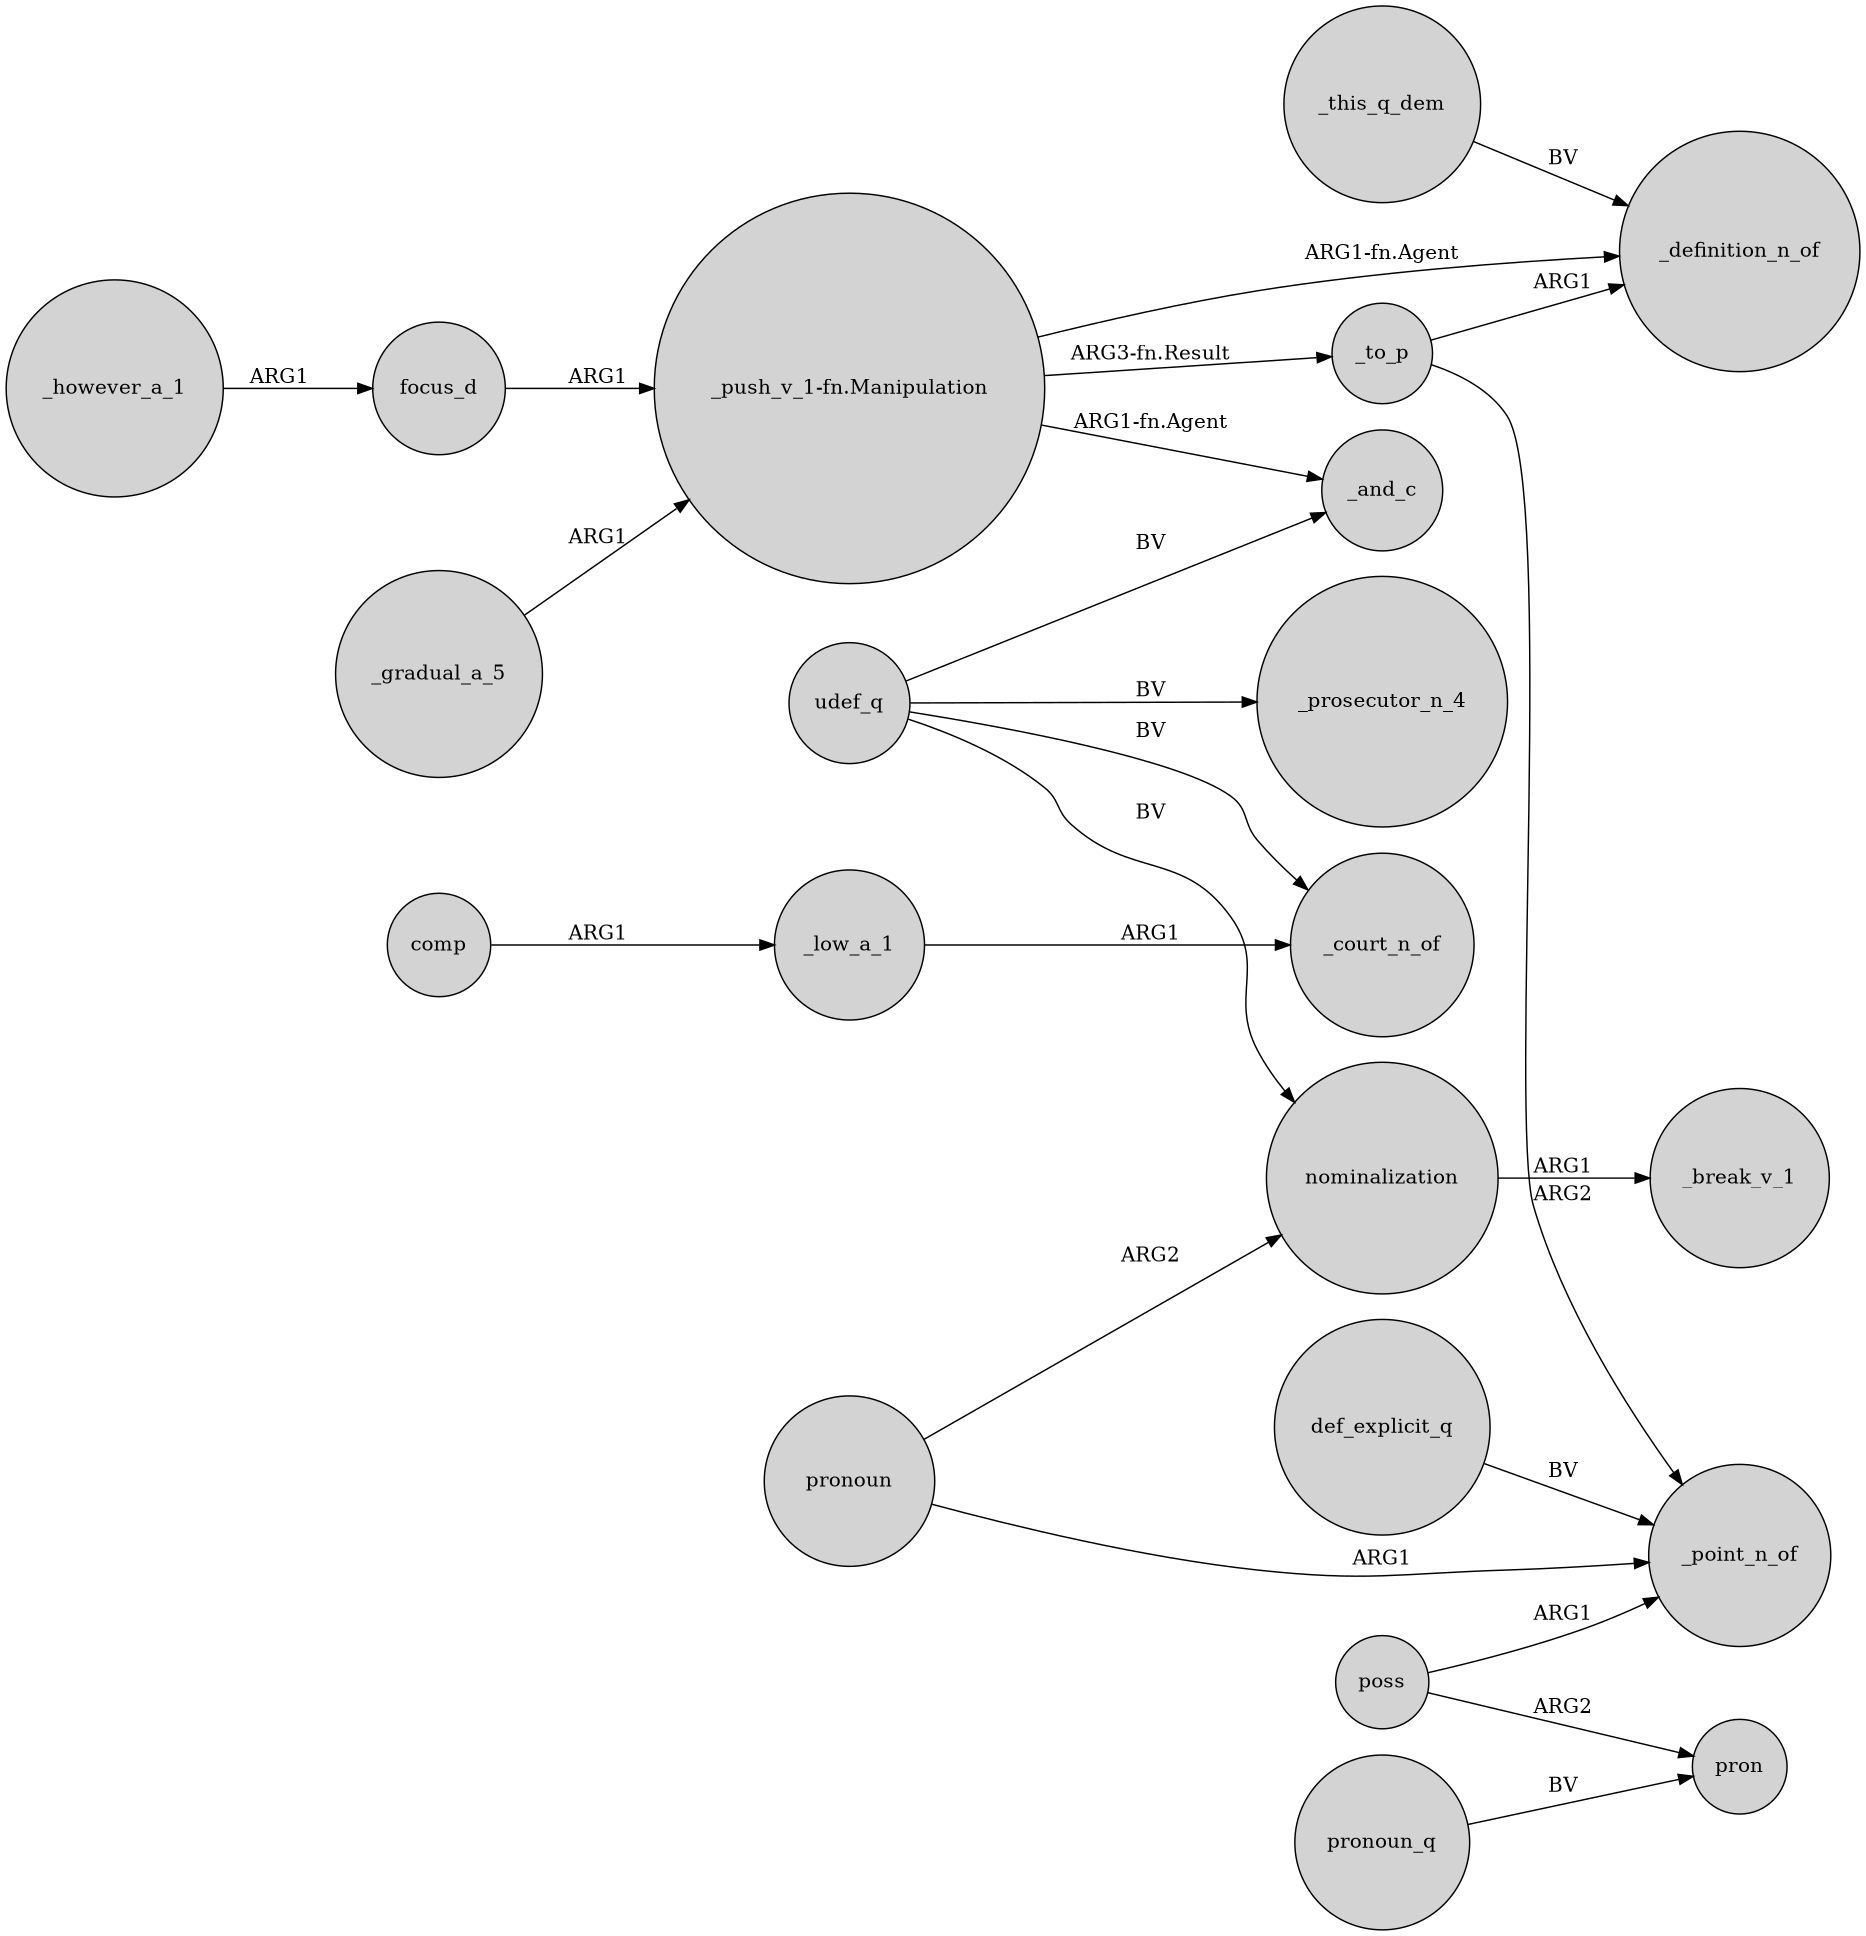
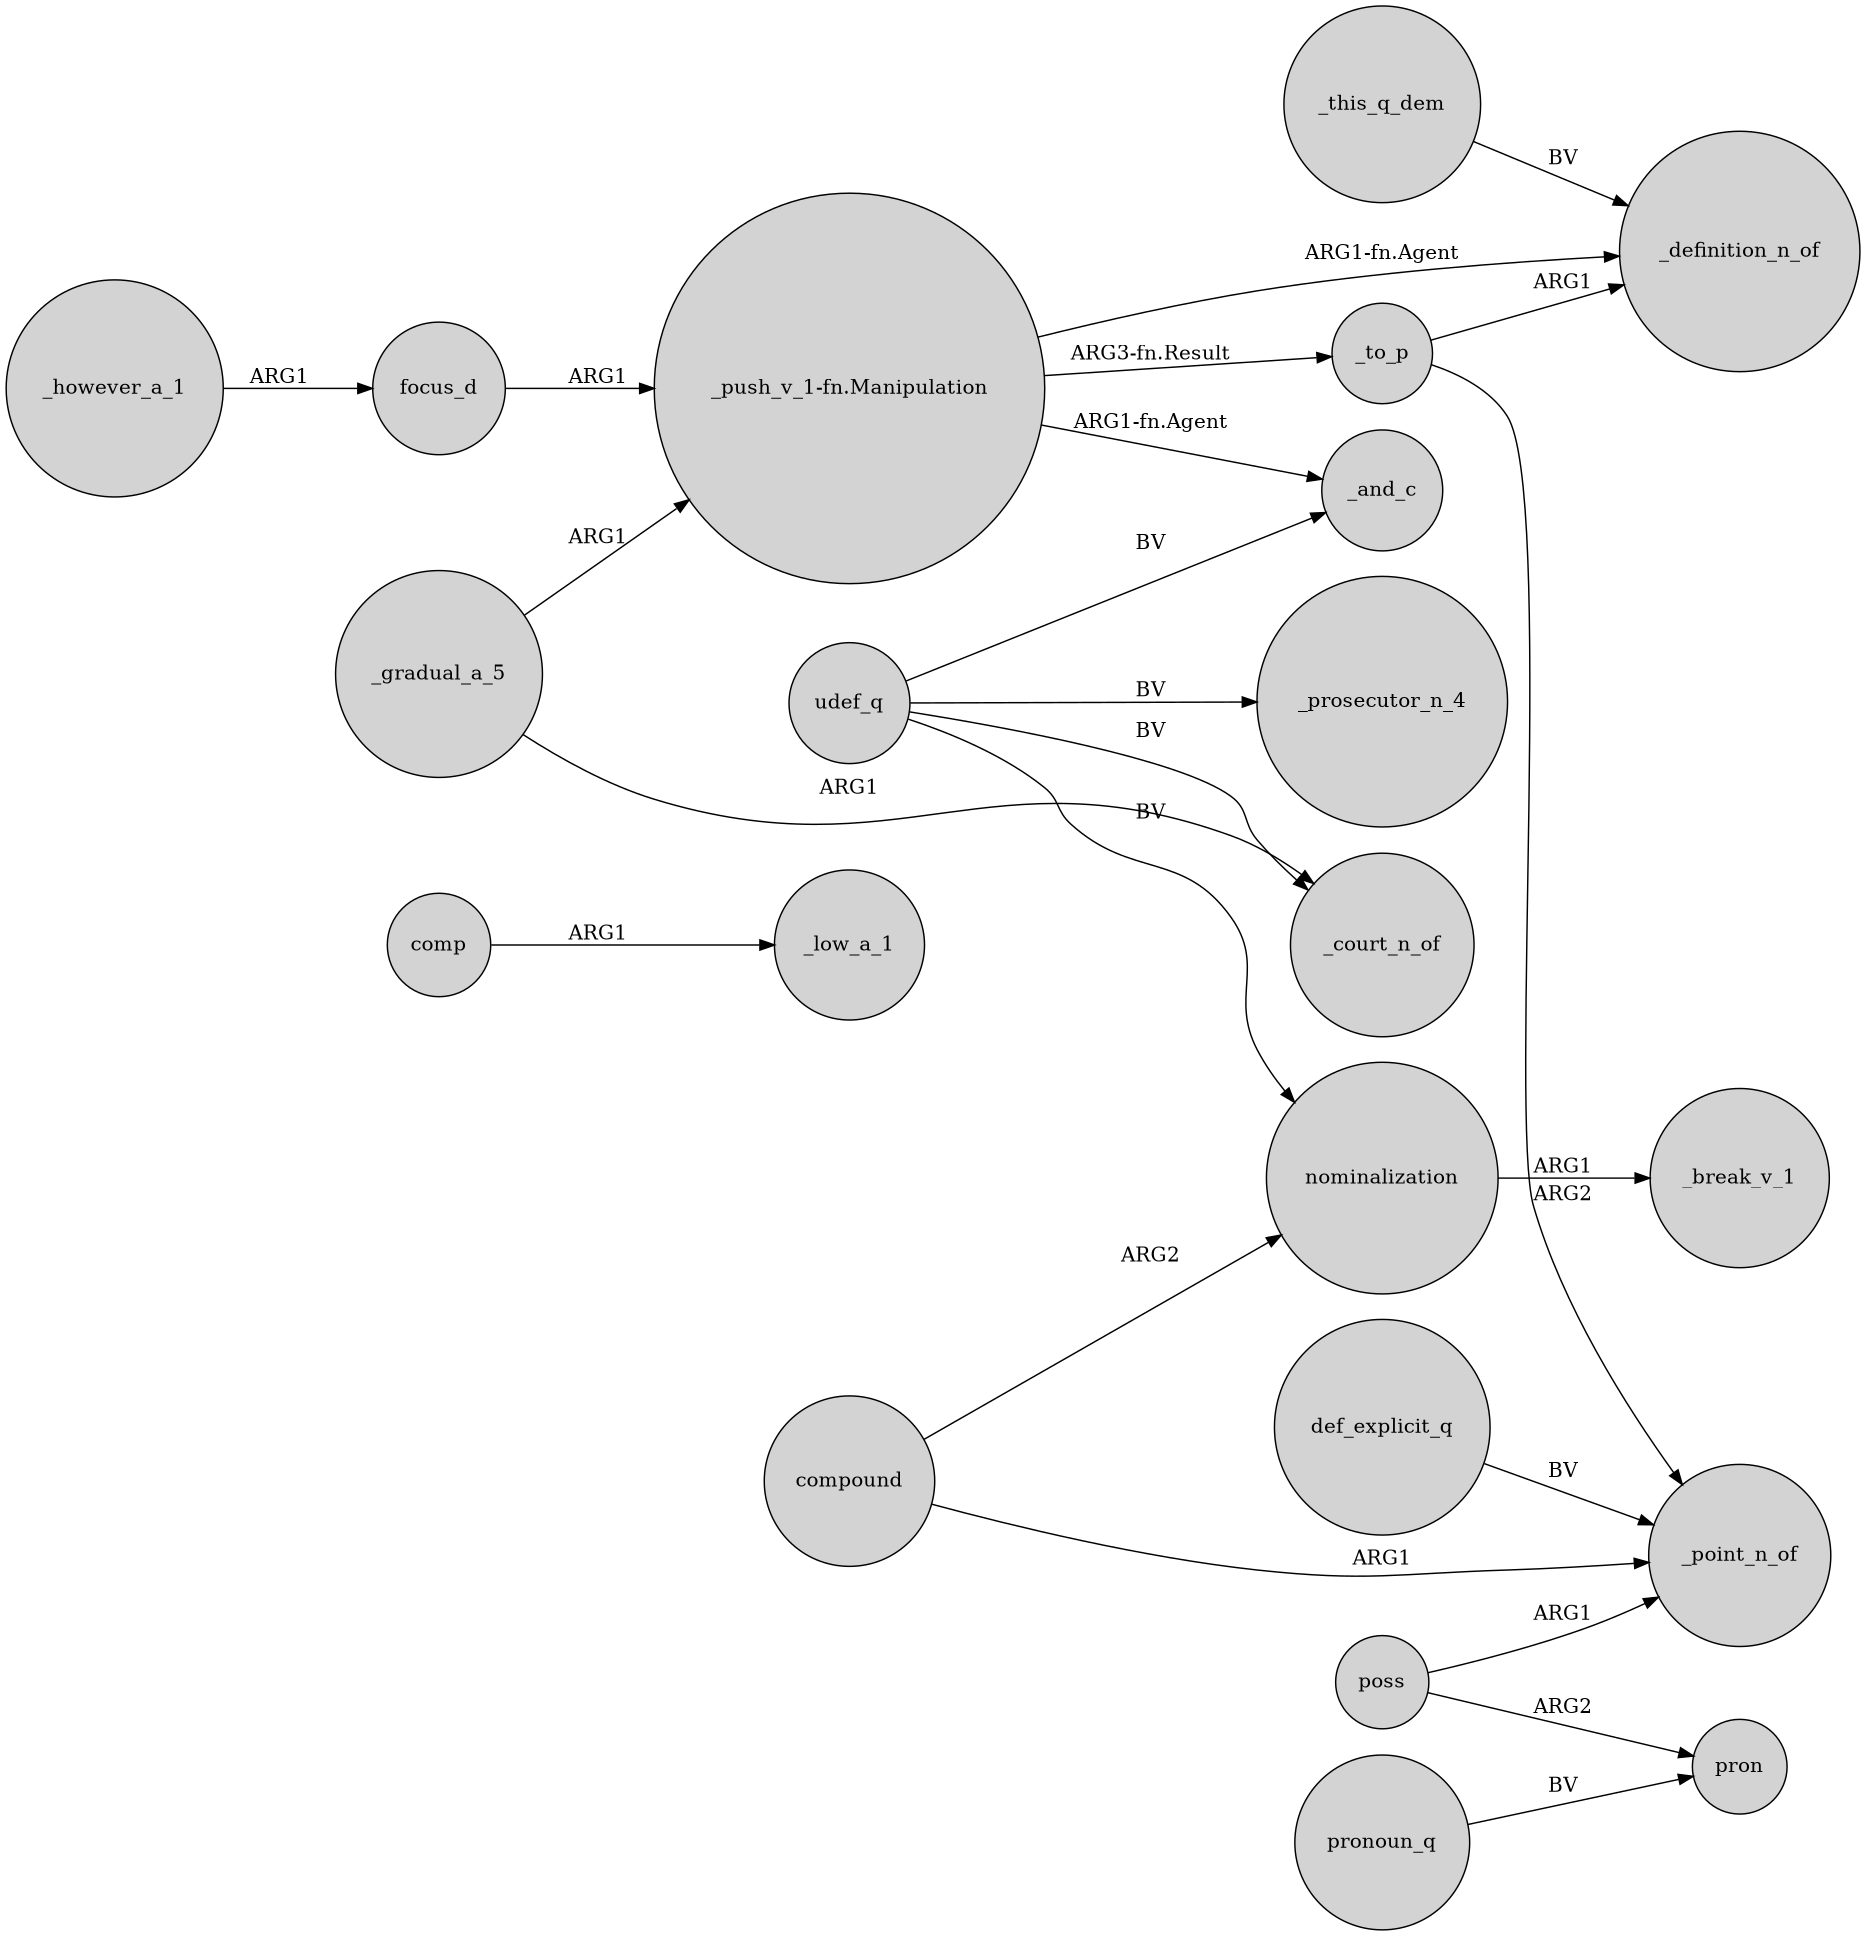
edge "_low_a_1" -> "_court_n_of": now "_gradual_a_5" -> "_court_n_of"
node "pronoun": label "pronoun" -> "compound"
